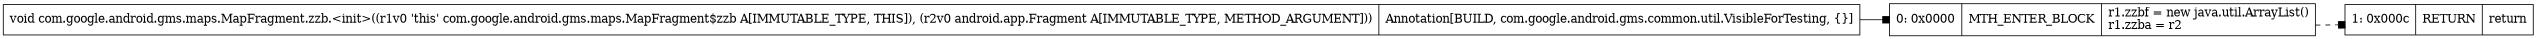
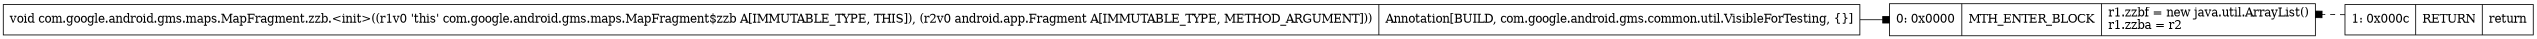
edge "0: 0x0000" -> "1: 0x000c": reversed
